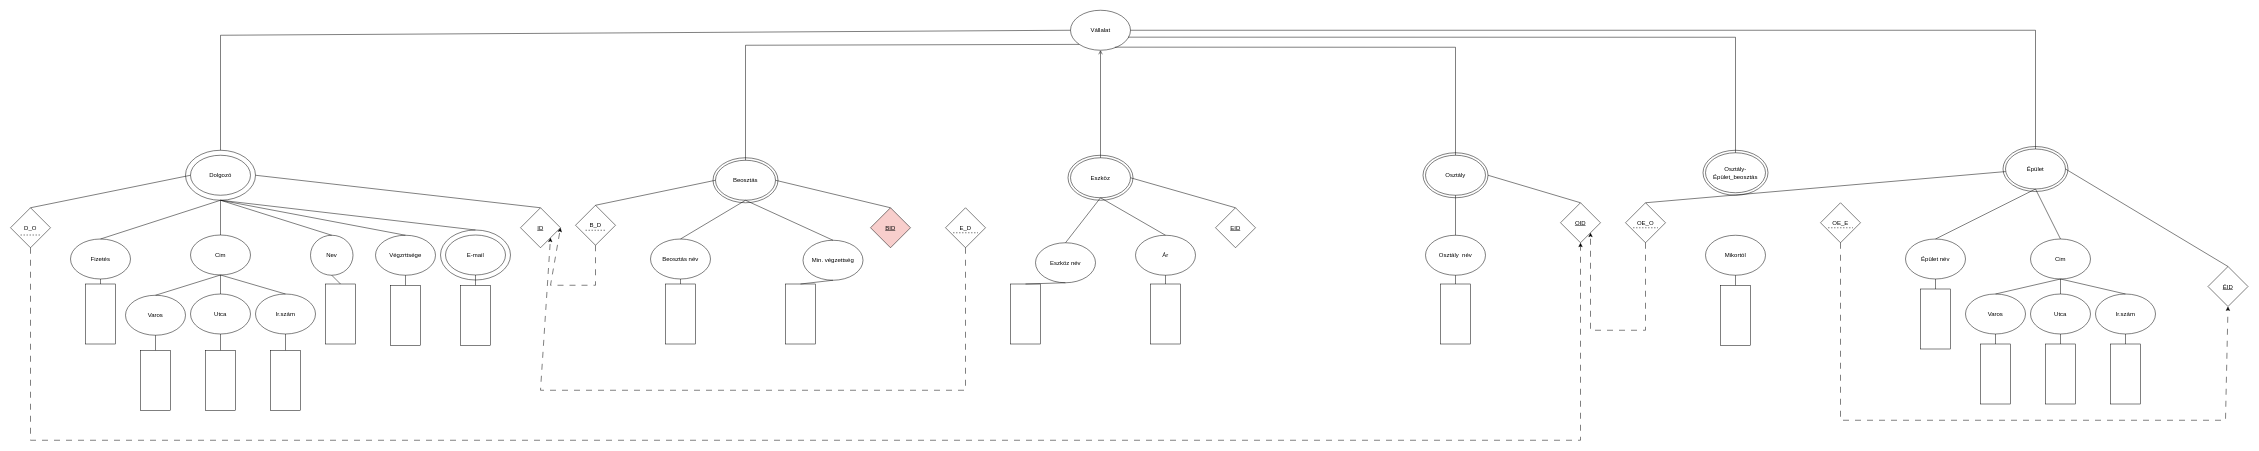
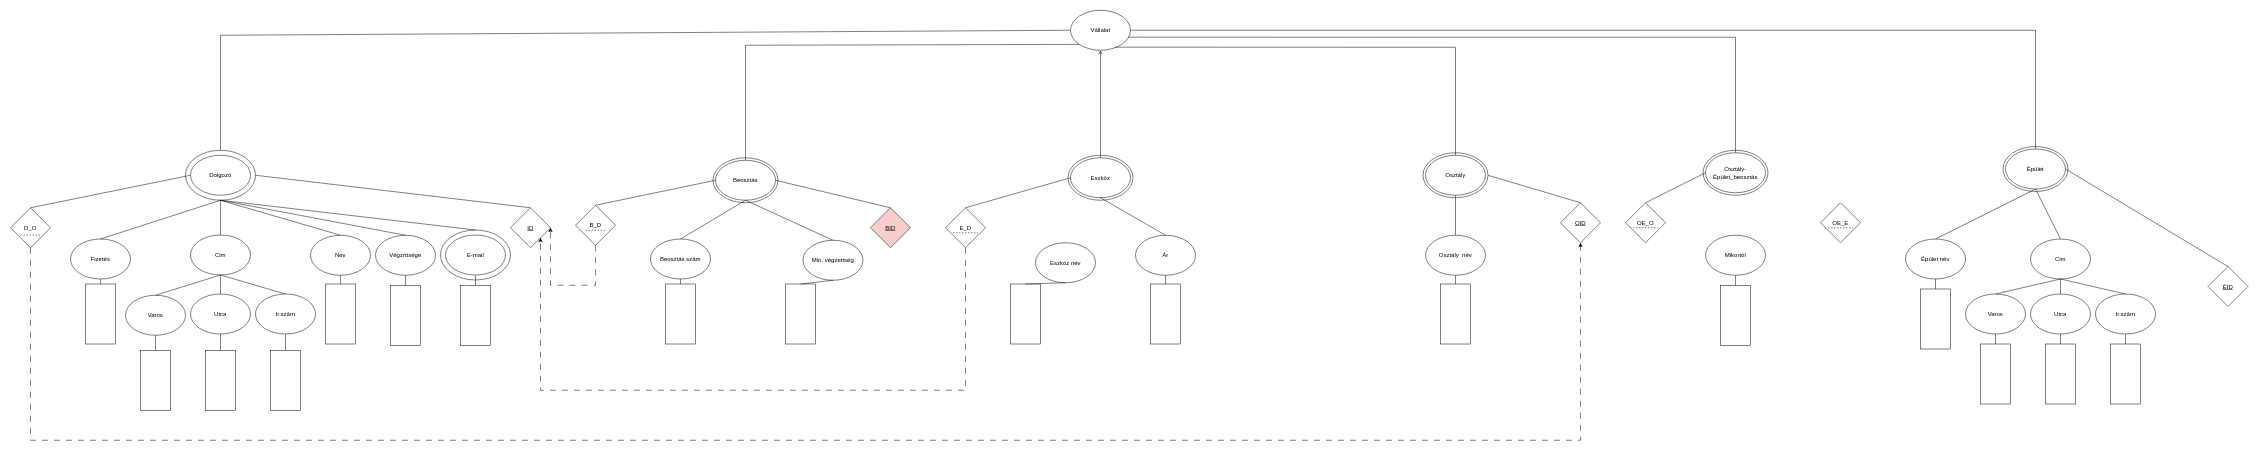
edge "Épület" -- "OE_O": now "Osztály-Épület_beosztás" -- "OE_O"
edge "Eszköz" -- "E_D": added
edge "Eszköz" -- "EID": removed
edge "Eszköz" -- "Eszköz név": removed
node "ID": moved (540, 228) -> (530, 228)
node "EID": removed
node "Nev": size 43x40 -> 60x40
node "Beosztás név": label "Beosztás név" -> "Beosztás szám"
edge "OE_O" -> "OID": removed
edge "OE_E" -> "ÉID": removed
